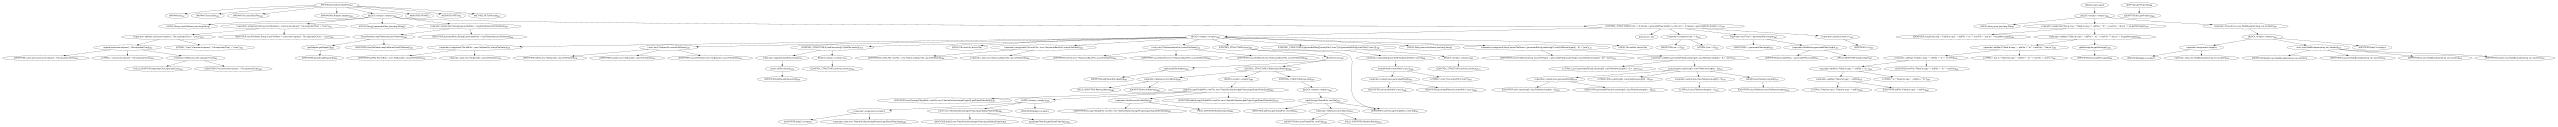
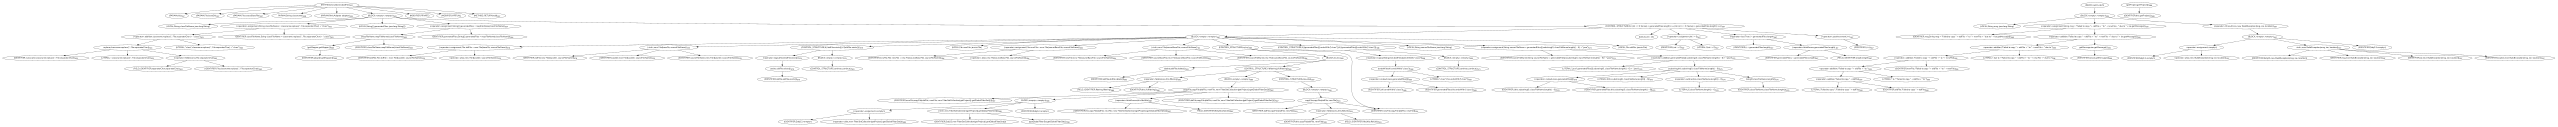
node "(PARAM,String classname)": added
